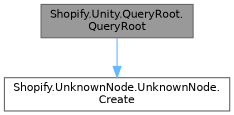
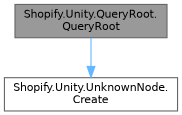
node "Shopify.UnknownNode.UnknownNode. Create": label "Shopify.UnknownNode.UnknownNode. Create" -> "Shopify.Unity.UnknownNode. Create"
